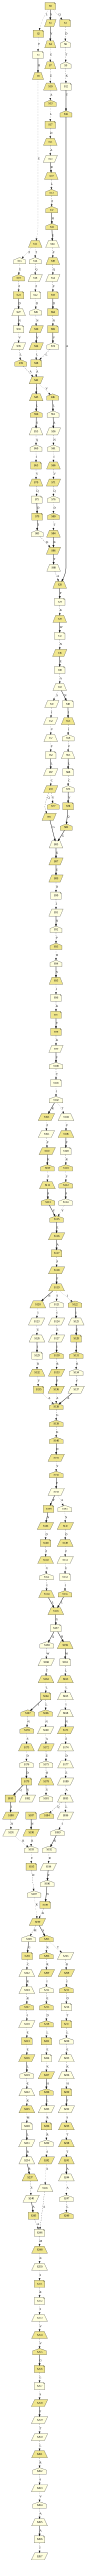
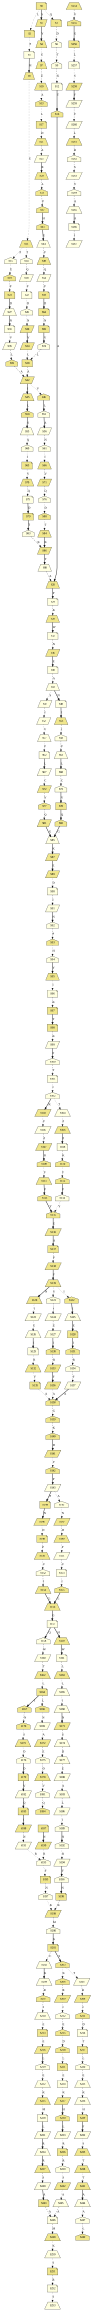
edge "S72" -> "S81": now "S77" -> "S81"
edge "S179" -> "S185": now "S182" -> "S185"
edge "S183" -> "S184": now "S181" -> "S184"
edge "S199" -> "S203": now "S201" -> "S203"
node "S210": shape parallelogram -> trapezium
edge "S253" -> "S254": removed, label "V"
